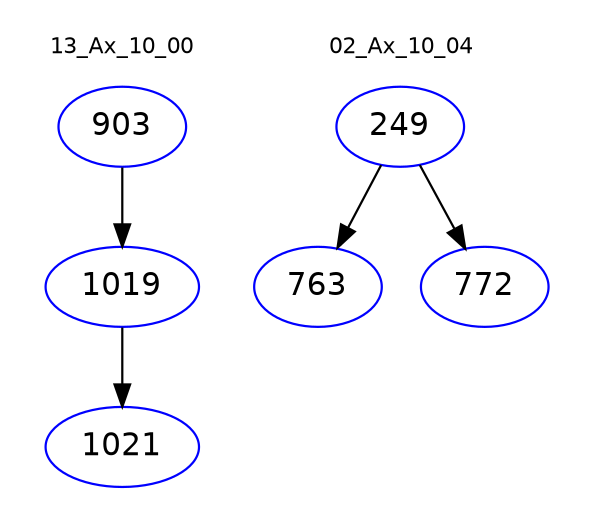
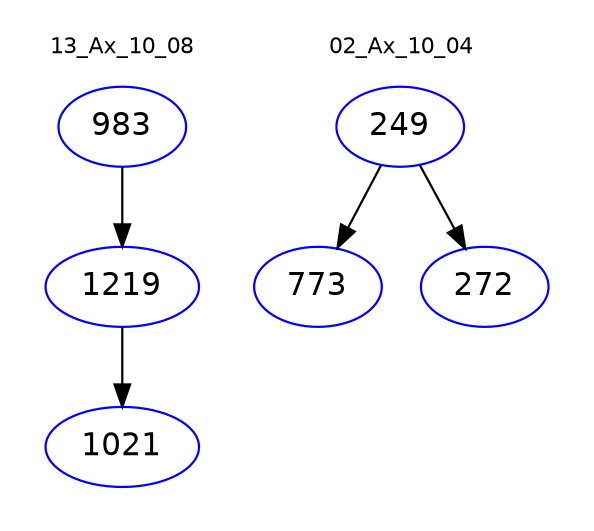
cluster "13_Ax_10_00": label "13_Ax_10_00" -> "13_Ax_10_08"
node "903": label "903" -> "983"
node "1019": label "1019" -> "1219"
node "763": label "763" -> "773"
node "772": label "772" -> "272"
